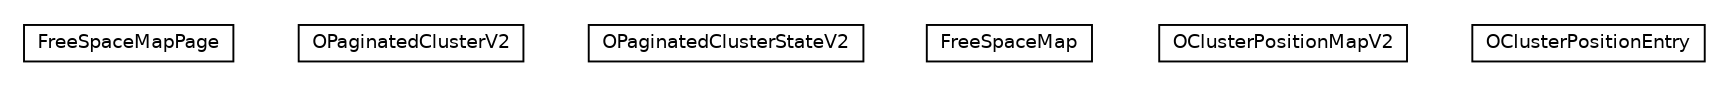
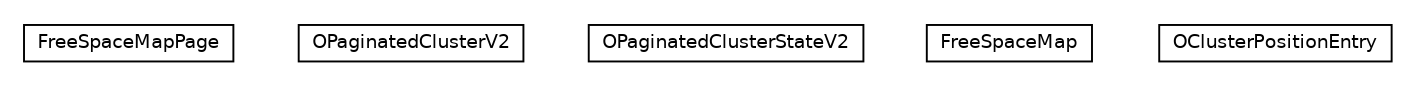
node "OClusterPositionMapV2": removed
